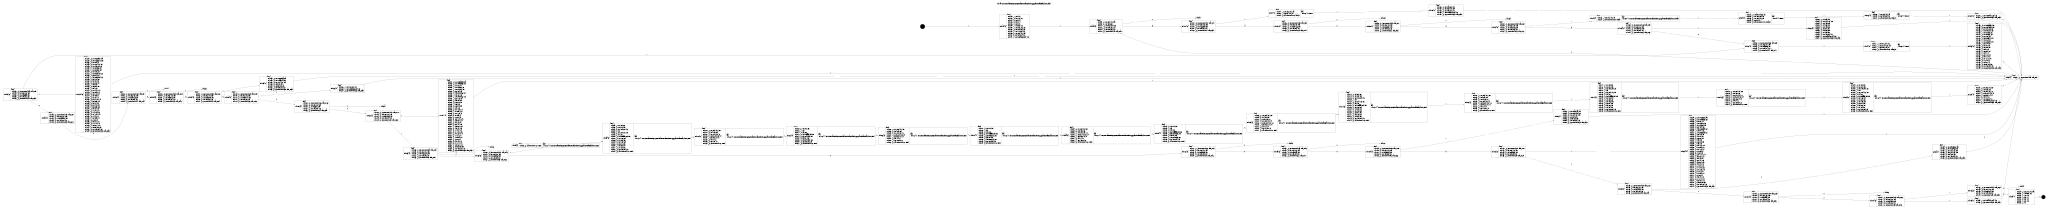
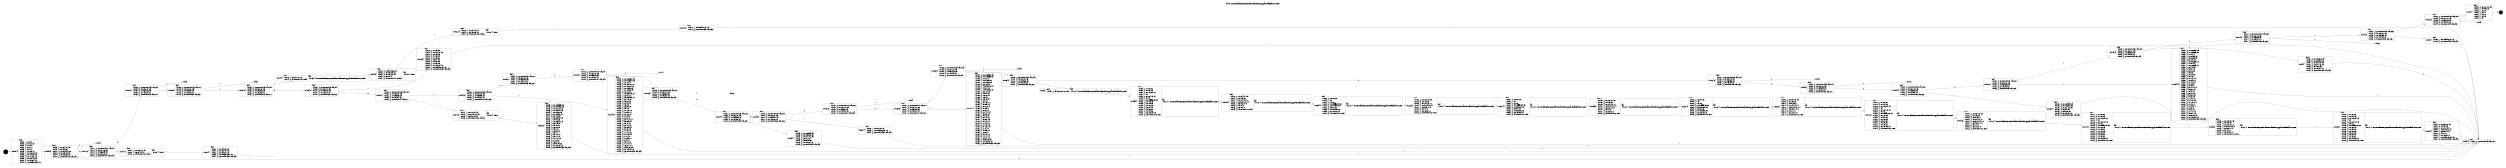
edge "0x401b96 [22]" -> "0x401b80 [22]": reversed
